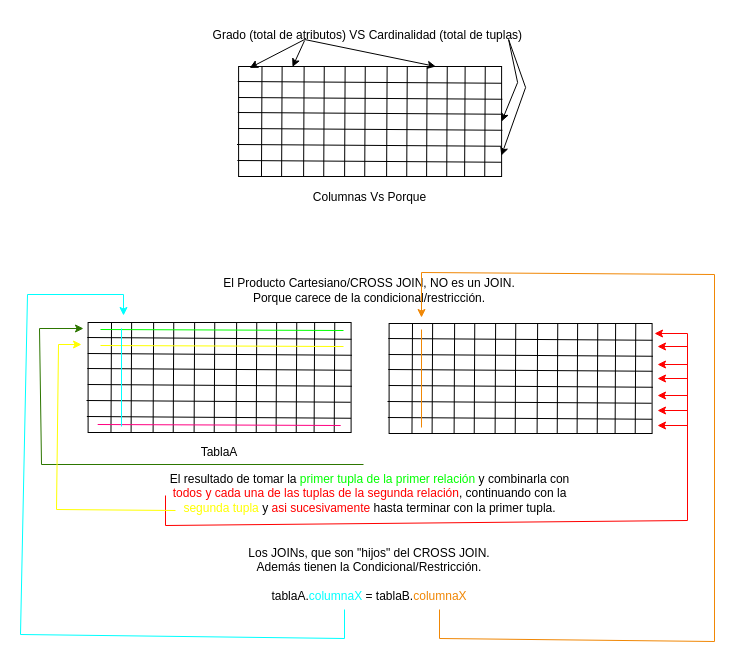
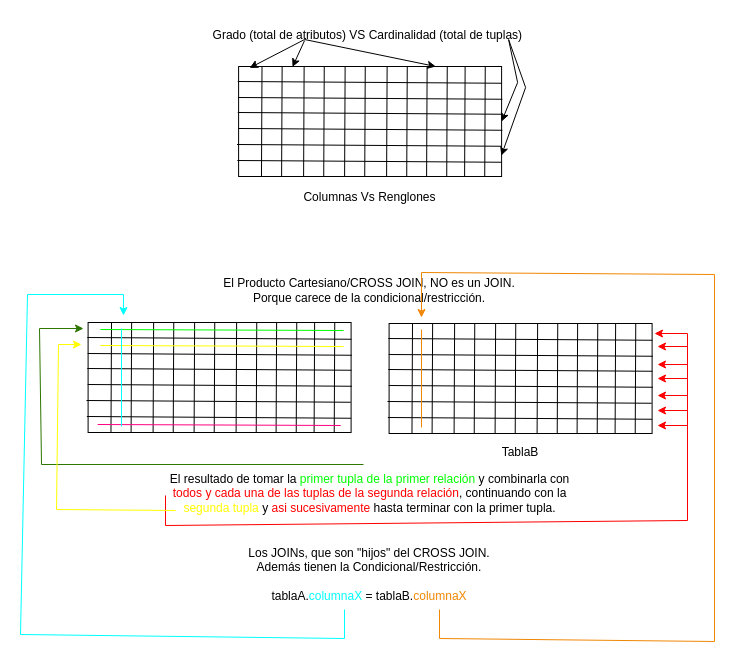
node "Columnas Vs Porque": label "Columnas Vs Porque" -> "Columnas Vs Renglones"
node "TablaA": removed
node "TablaB": added
